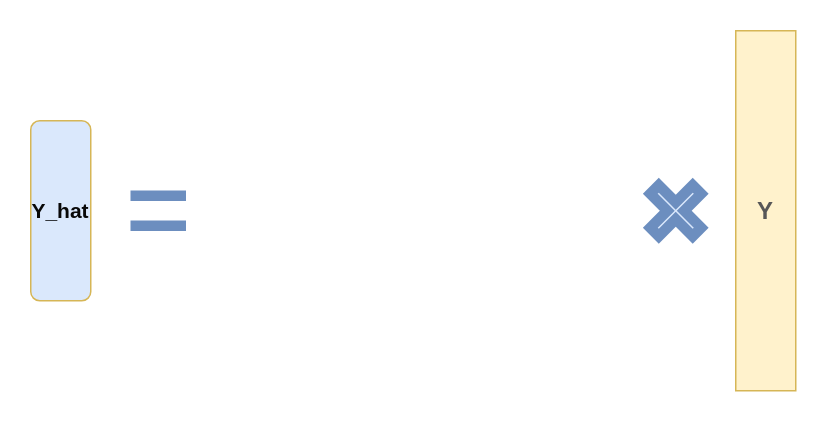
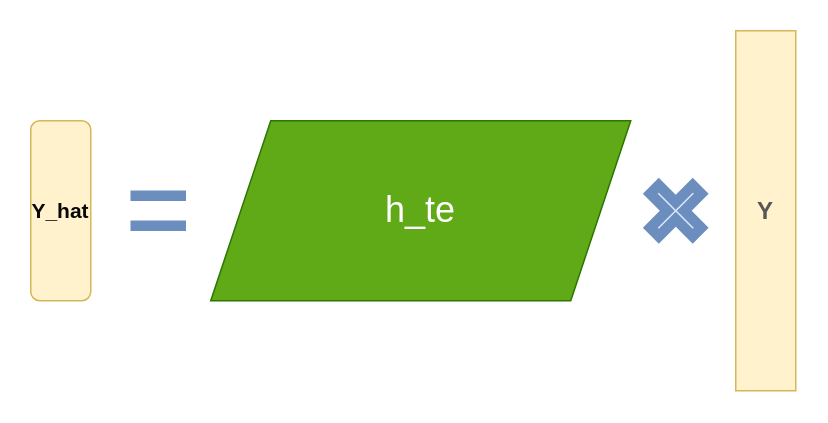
node "Y_hat": fillcolor #dae8fc -> #fff2cc
node "h_te": added
